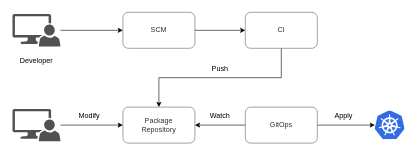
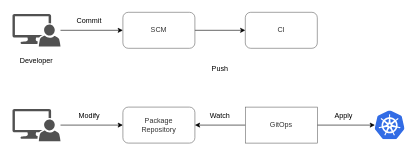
node "Commit": added
edge "CI" -> "Package Repository": removed
node "GitOps": shape rounded rectangle -> rectangle
